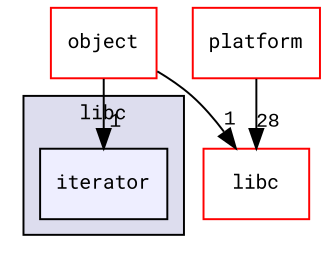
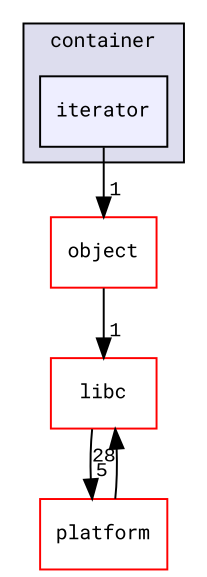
edge "object" -> "iterator": reversed
cluster "libc": label "libc" -> "container"
edge "libc" -> "platform": added
